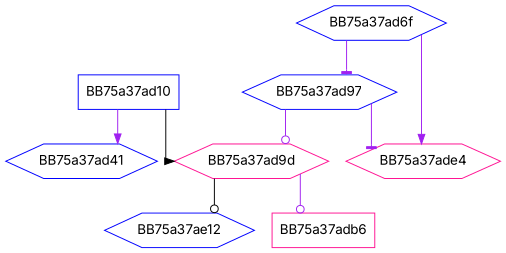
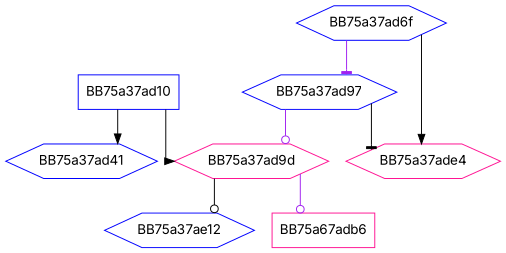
edge "BB75a37ad6f" -> "BB75a37ade4": color purple -> black
edge "BB75a37ad10" -> "BB75a37ad41": color purple -> black
edge "BB75a37ad97" -> "BB75a37ade4": color purple -> black
node "BB75a37adb6": label "BB75a37adb6" -> "BB75a67adb6"
